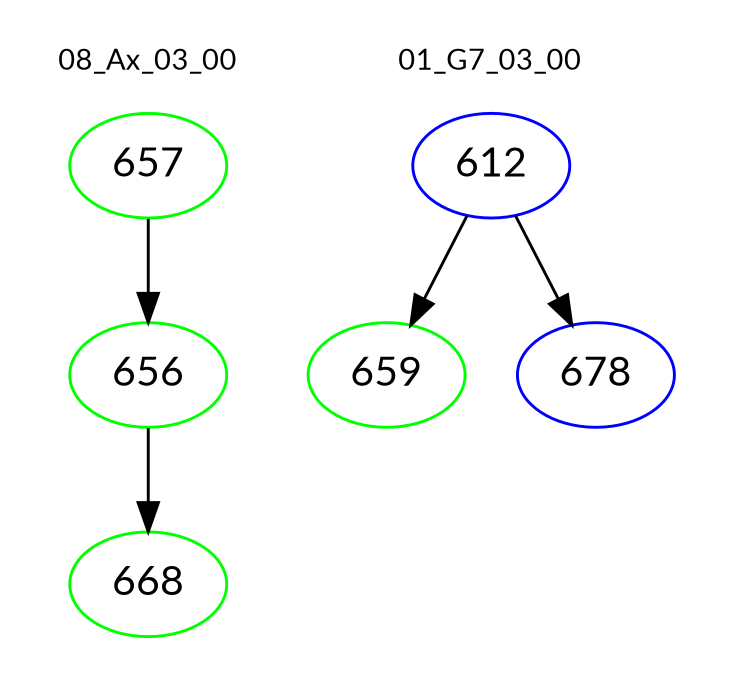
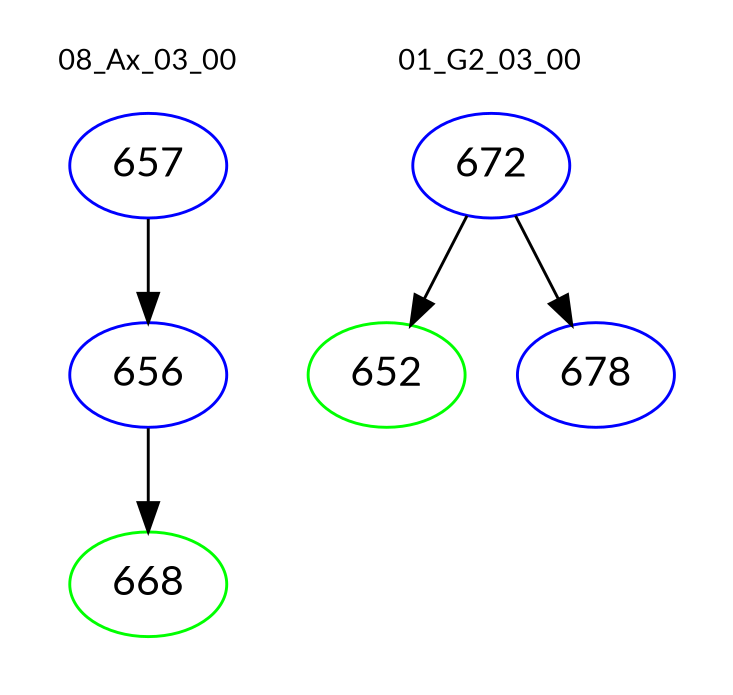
cluster "01_G7_03_00": label "01_G7_03_00" -> "01_G2_03_00"
node "657": color green -> blue
node "612": label "612" -> "672"
node "656": color green -> blue
node "659": label "659" -> "652"
